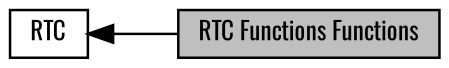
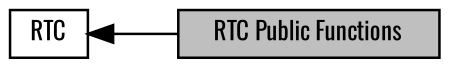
node "RTC Functions Functions": label "RTC Functions Functions" -> "RTC Public Functions"
